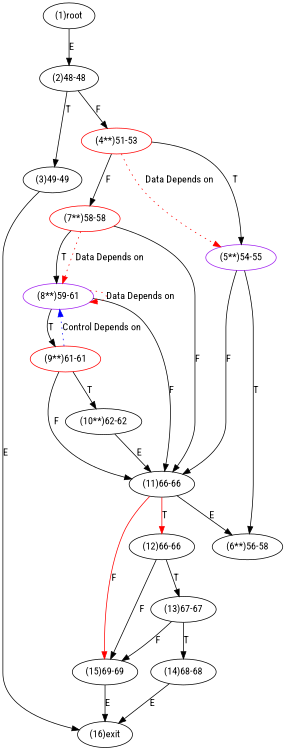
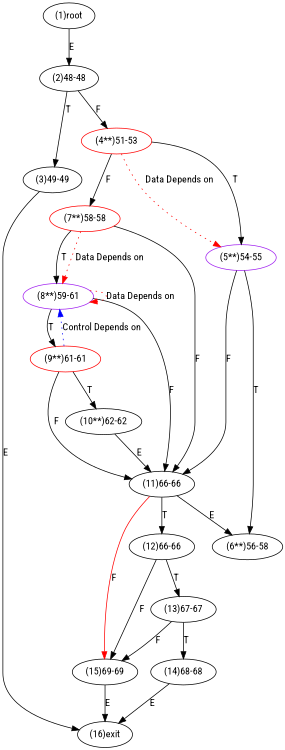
edge "(11)66-66" -> "(12)66-66": color red -> black
